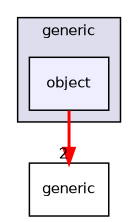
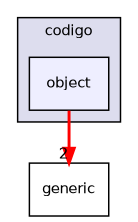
cluster "generic": label "generic" -> "codigo"
